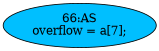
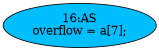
node "66:AS overflow = a[7];": label "66:AS overflow = a[7];" -> "16:AS overflow = a[7];"
